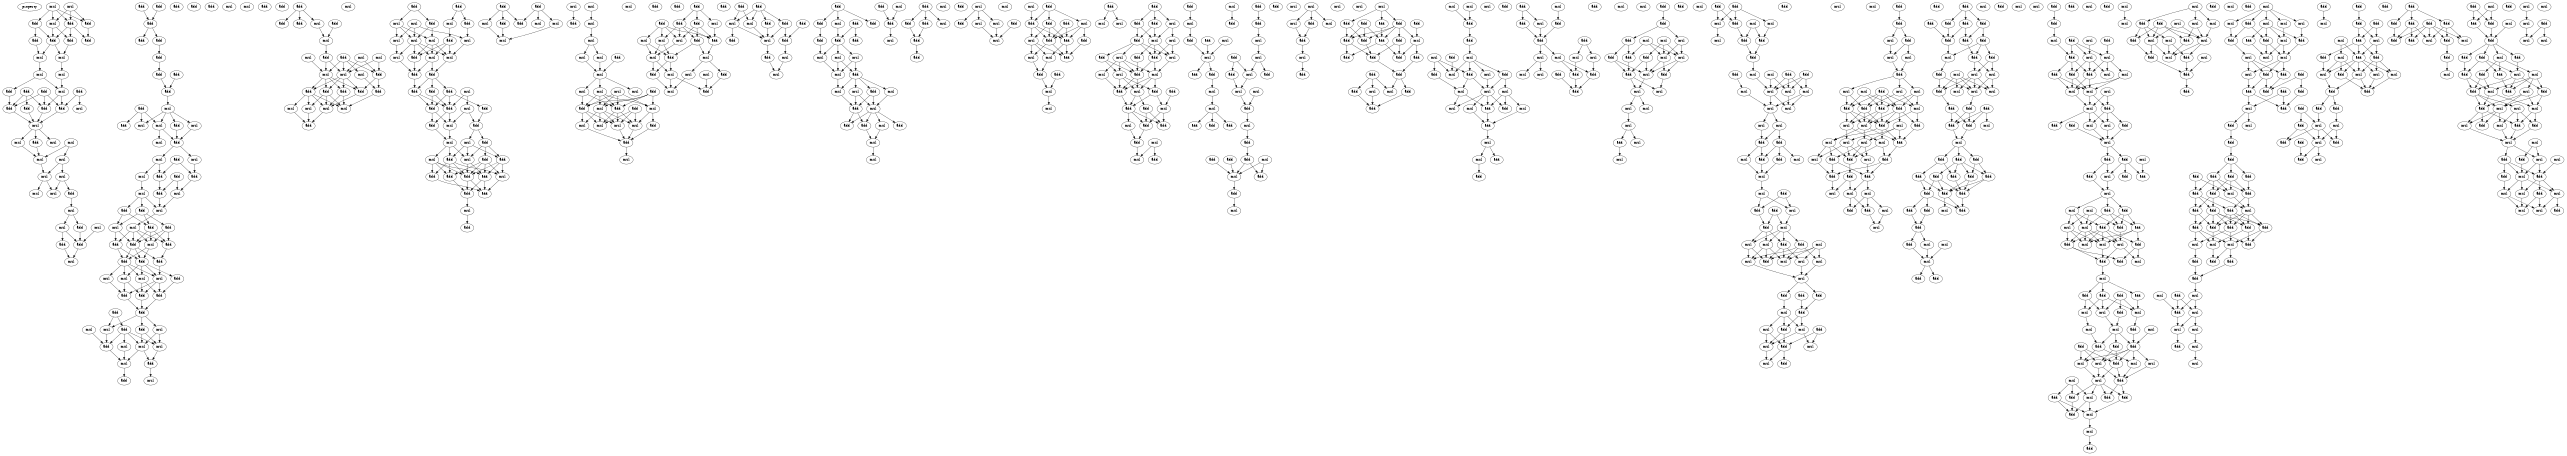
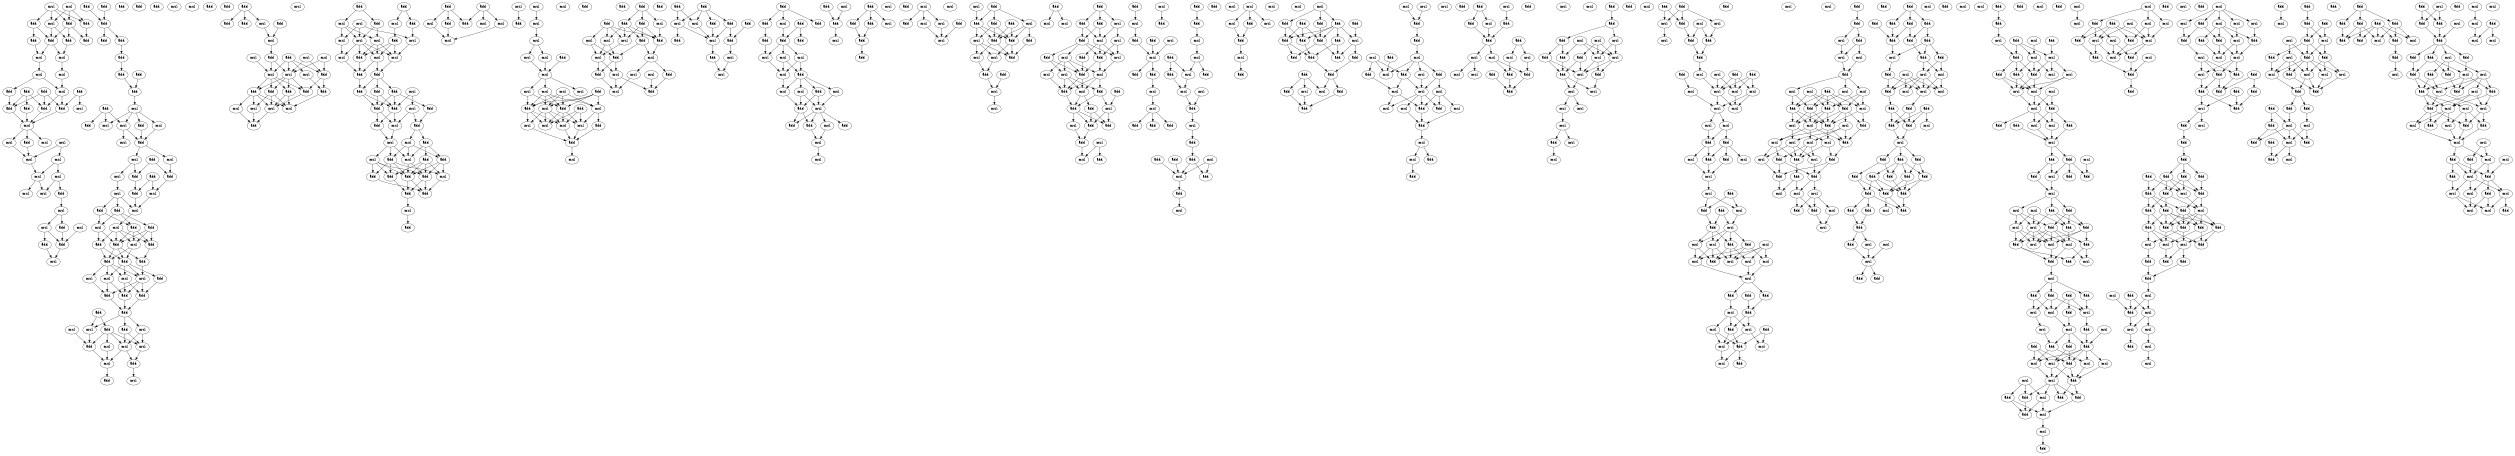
node "property": removed
